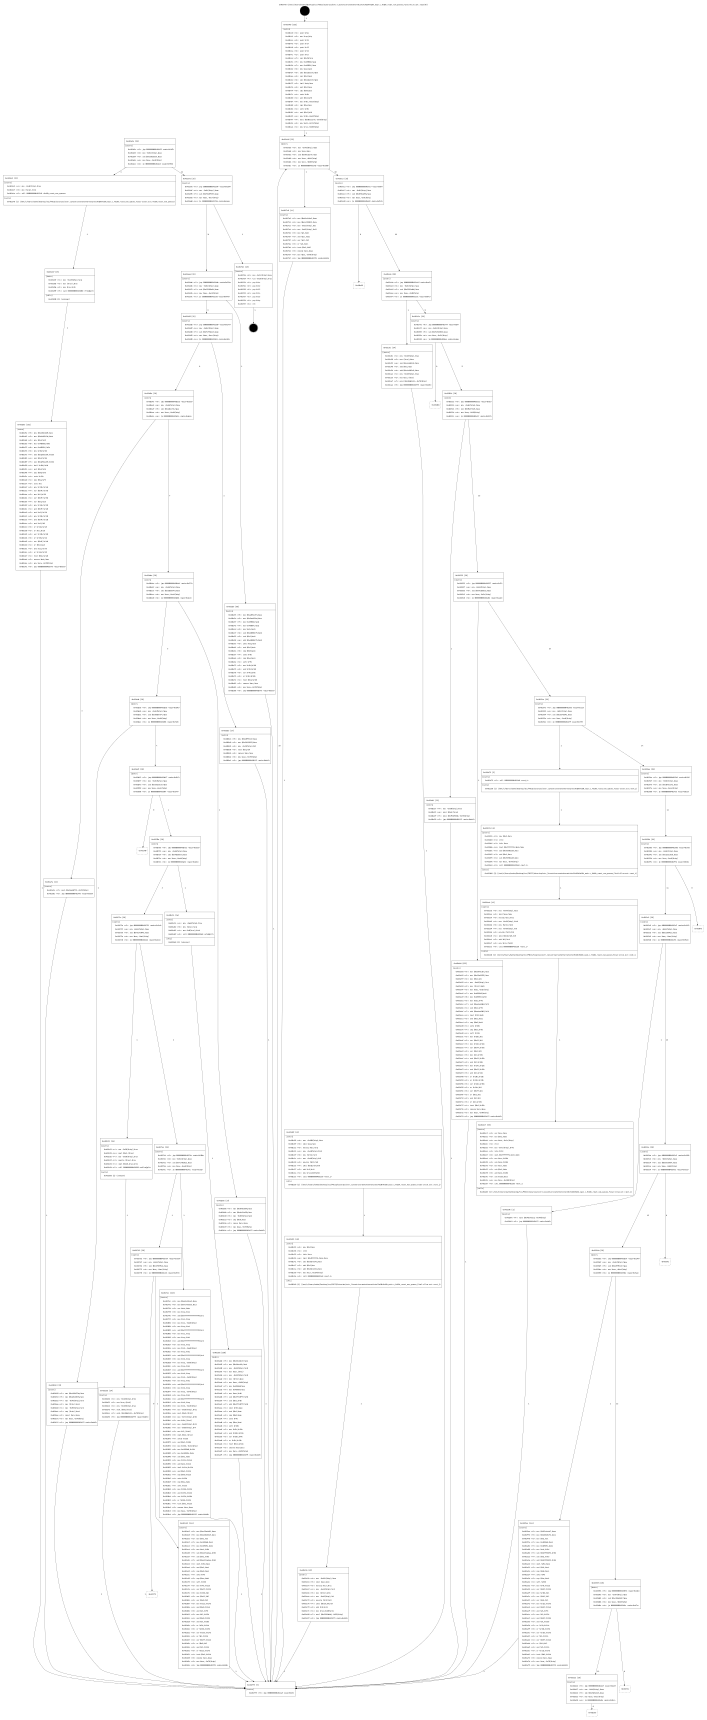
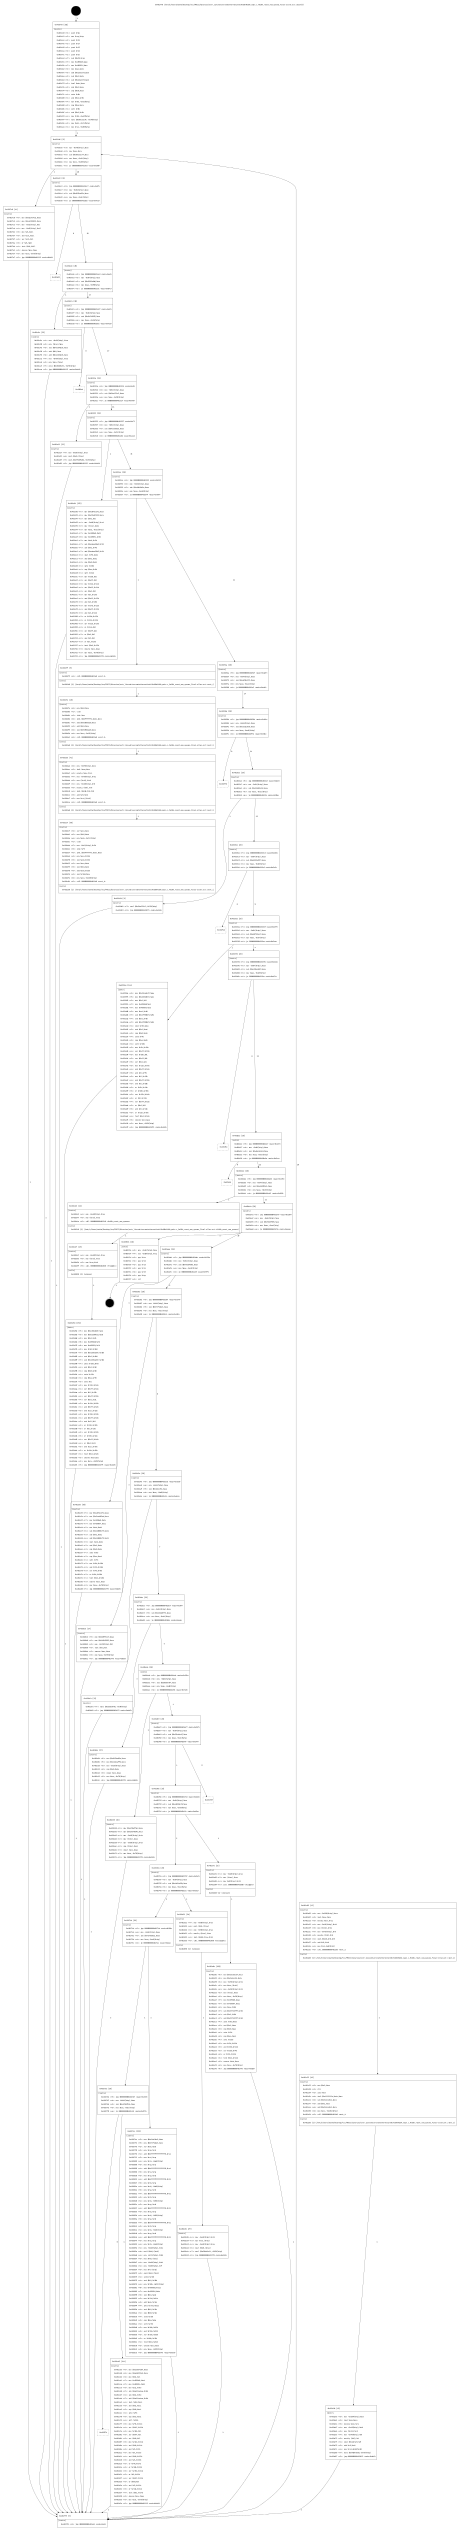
edge "0x401612 [28]" -> "0x40162e [28]": added, label "12"
